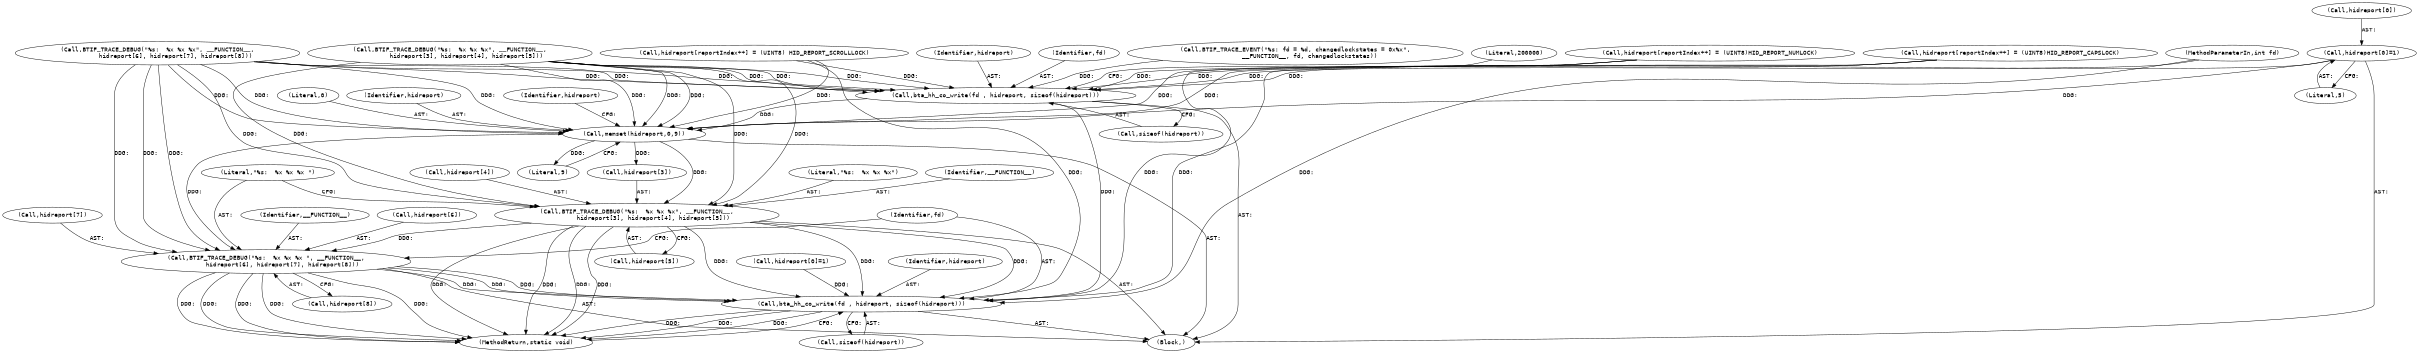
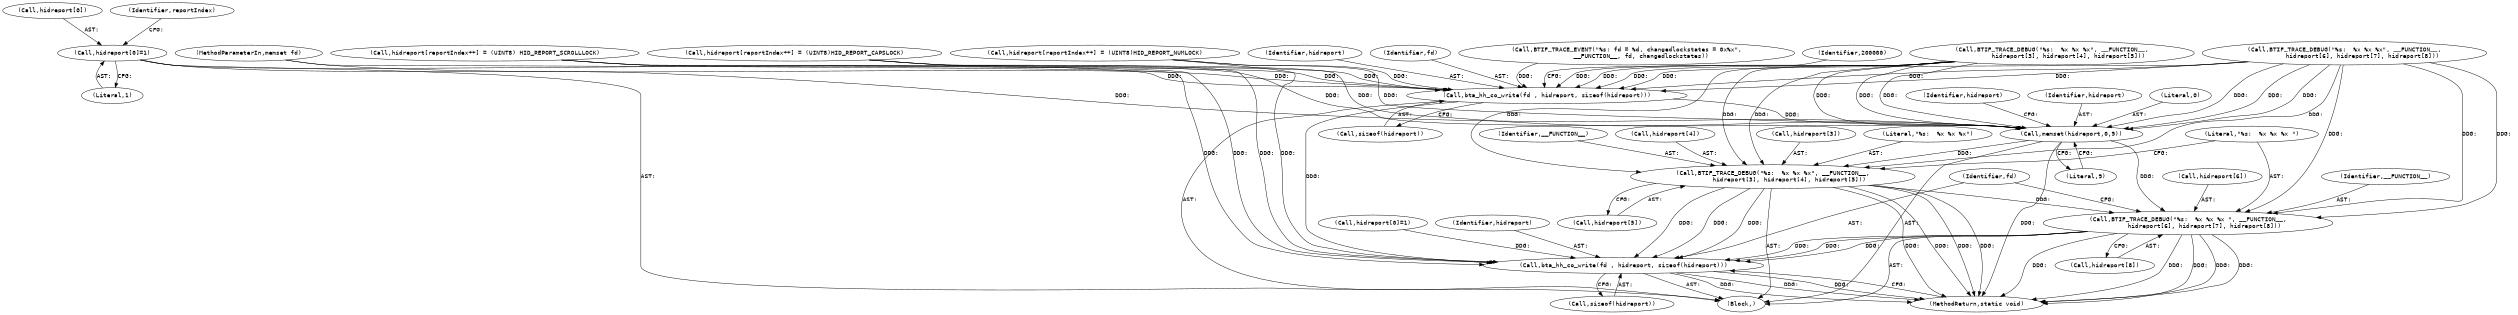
node "(Identifier,reportIndex)": added
node "(Literal,200000)": label "(Literal,200000)" -> "(Identifier,200000)"
node "(MethodParameterIn,int fd)": label "(MethodParameterIn,int fd)" -> "(MethodParameterIn,memset fd)"
node "(Literal,5)": label "(Literal,5)" -> "(Literal,1)"
edge "(Call,memset(hidreport,0,9))" -> "(Call,hidreport[3])": now "(Call,memset(hidreport,0,9))" -> "(MethodReturn,static void)"
edge "(Call,memset(hidreport,0,9))" -> "(Literal,9)": label "DDG: " -> "CFG: "
node "(Call,hidreport[7])": removed
